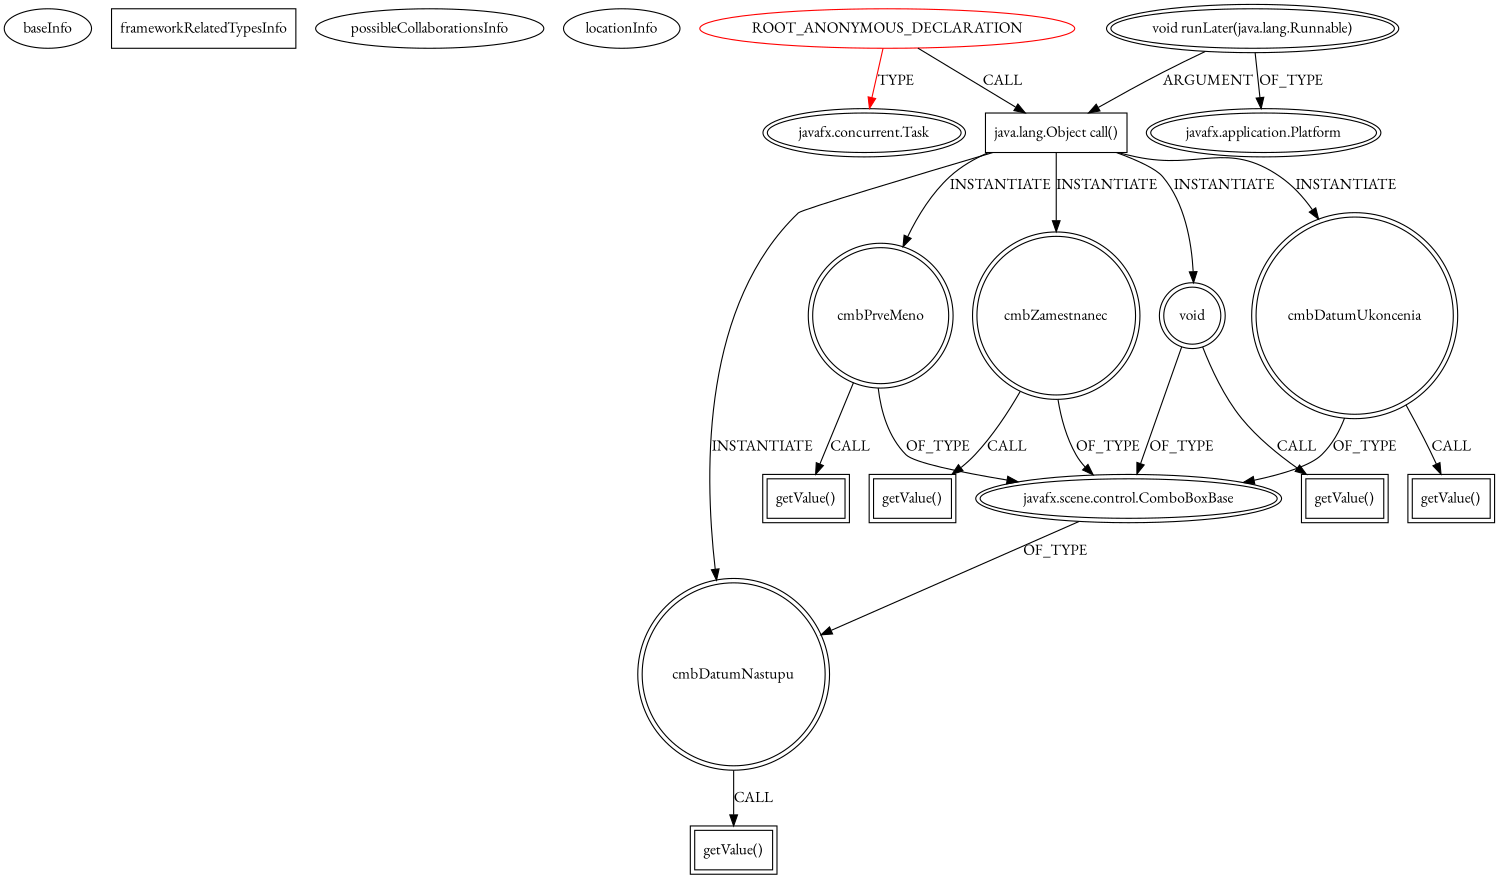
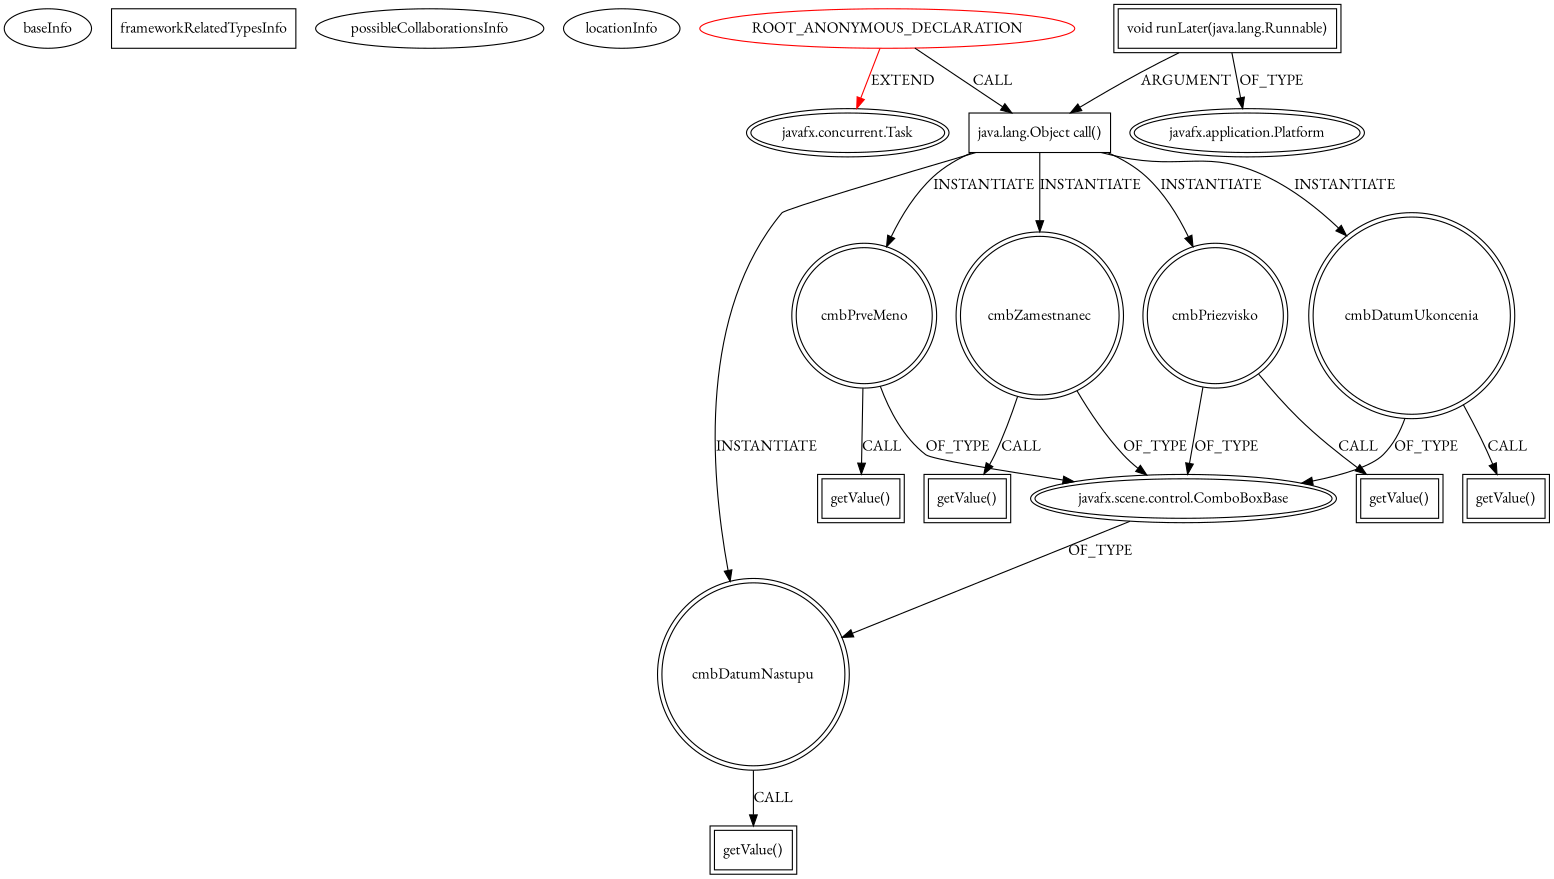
node "void runLater(java.lang.Runnable)": shape ellipse -> box
edge "ROOT_ANONYMOUS_DECLARATION" -> "javafx.concurrent.Task": label "TYPE" -> "EXTEND"
node "void": label "void" -> "cmbPriezvisko"
